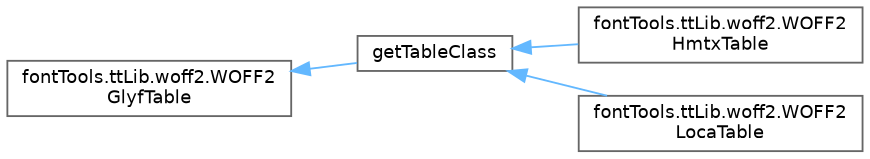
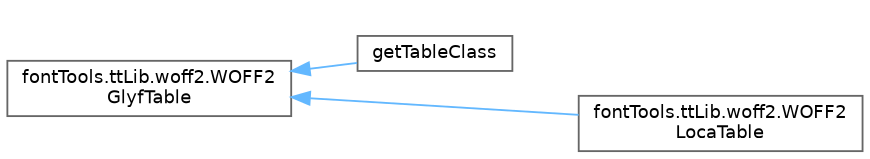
node "fontTools.ttLib.woff2.WOFF2 HmtxTable": removed
edge "fontTools.ttLib.woff2.WOFF2 LocaTable" -> "getTableClass": now "fontTools.ttLib.woff2.WOFF2 LocaTable" -> "fontTools.ttLib.woff2.WOFF2 GlyfTable"
